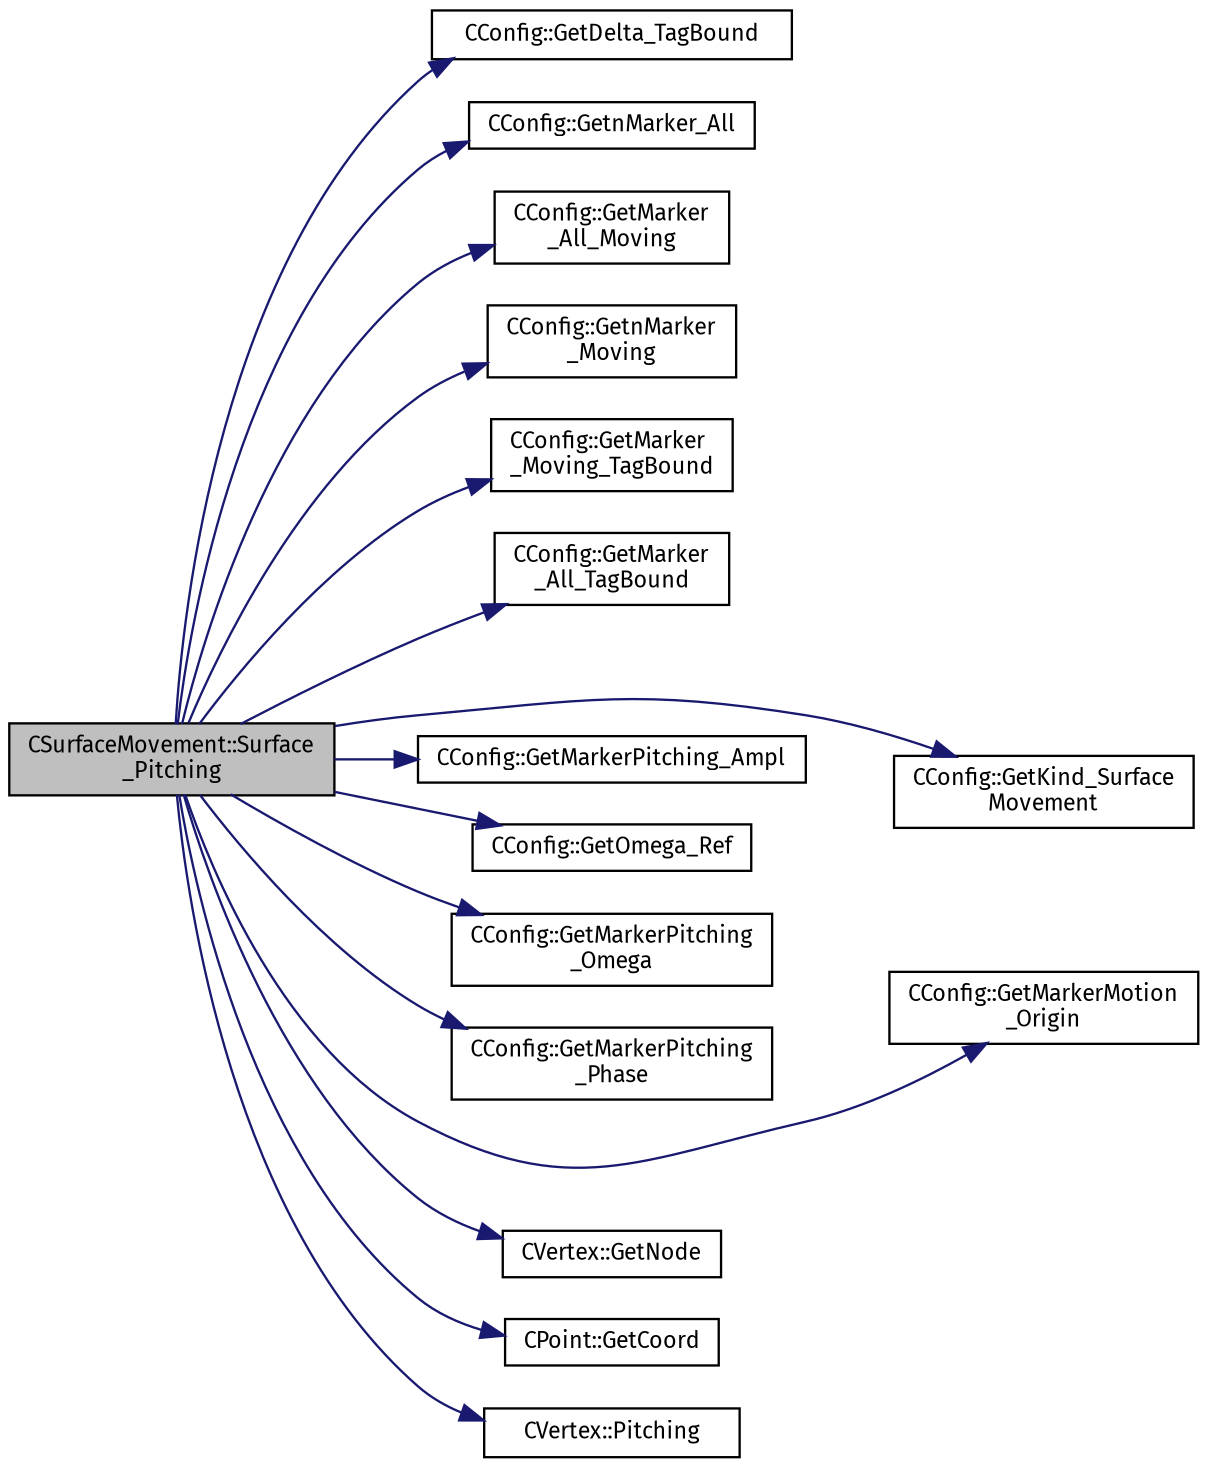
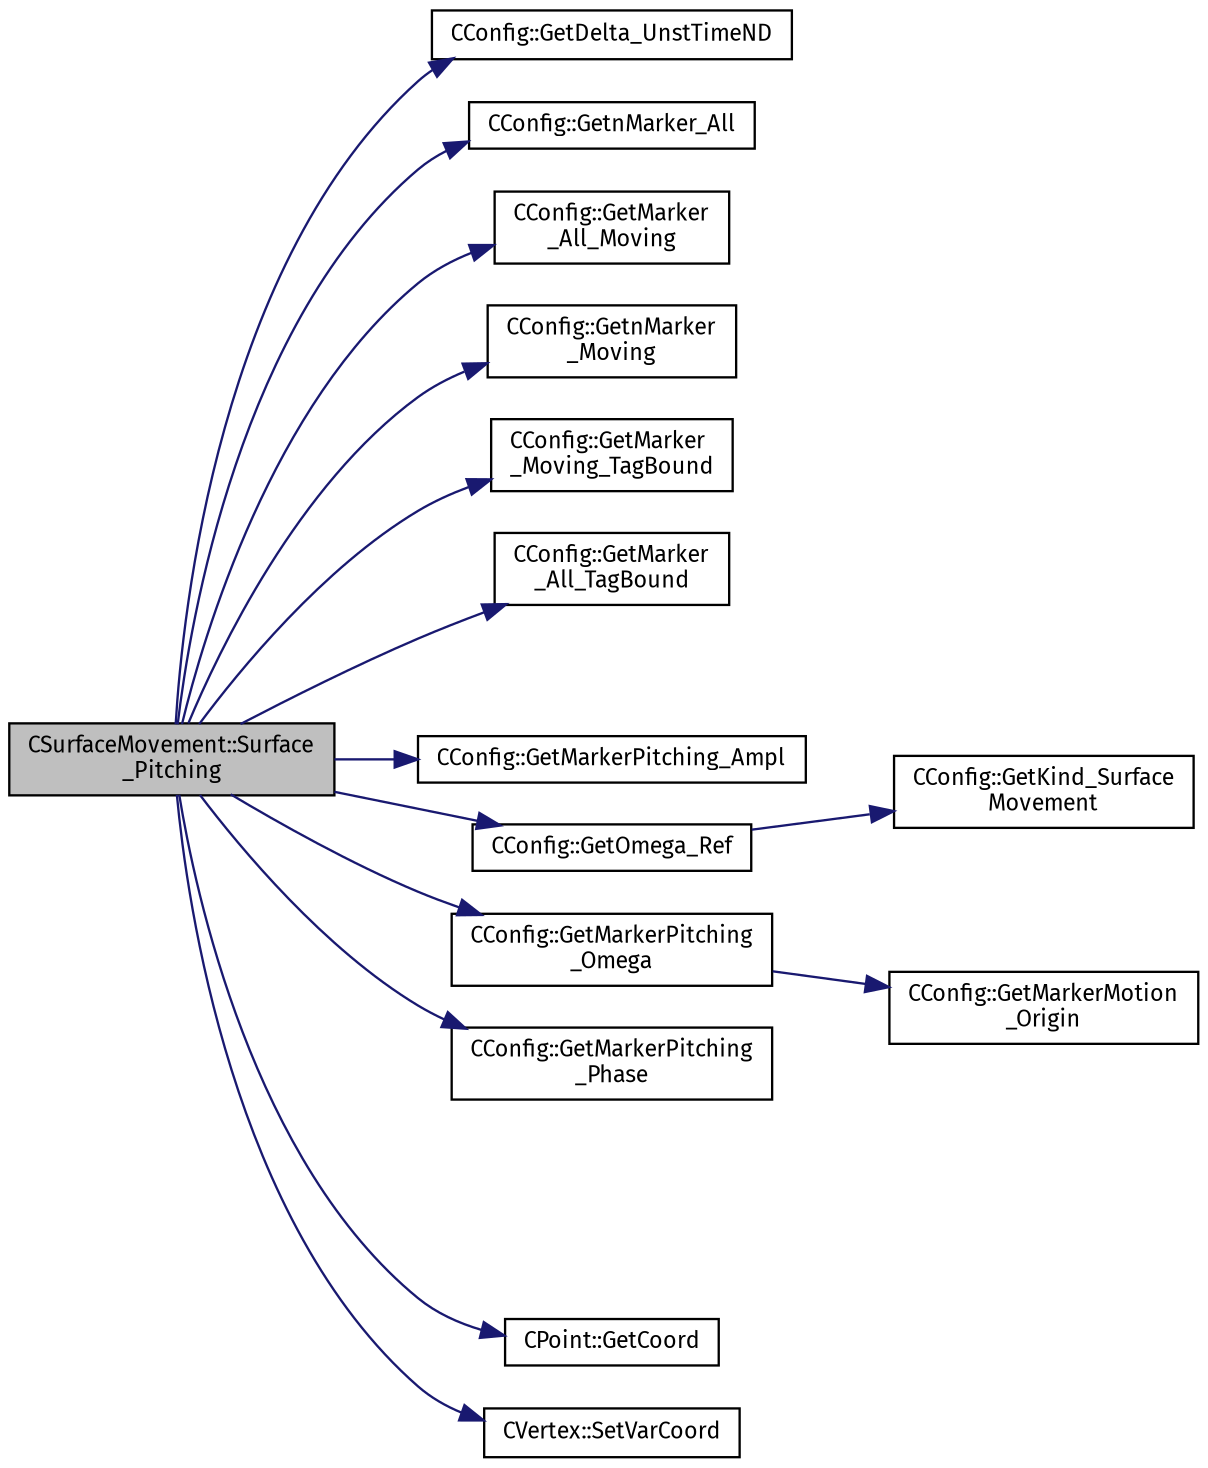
node "CConfig::GetDelta_TagBound": label "CConfig::GetDelta_TagBound" -> "CConfig::GetDelta_UnstTimeND"
edge "CSurfaceMovement::Surface _Pitching" -> "CConfig::GetKind_Surface Movement": now "CConfig::GetOmega_Ref" -> "CConfig::GetKind_Surface Movement"
edge "CSurfaceMovement::Surface _Pitching" -> "CConfig::GetMarkerMotion _Origin": now "CConfig::GetMarkerPitching _Omega" -> "CConfig::GetMarkerMotion _Origin"
node "CVertex::GetNode": removed
node "CVertex::Pitching": label "CVertex::Pitching" -> "CVertex::SetVarCoord"
